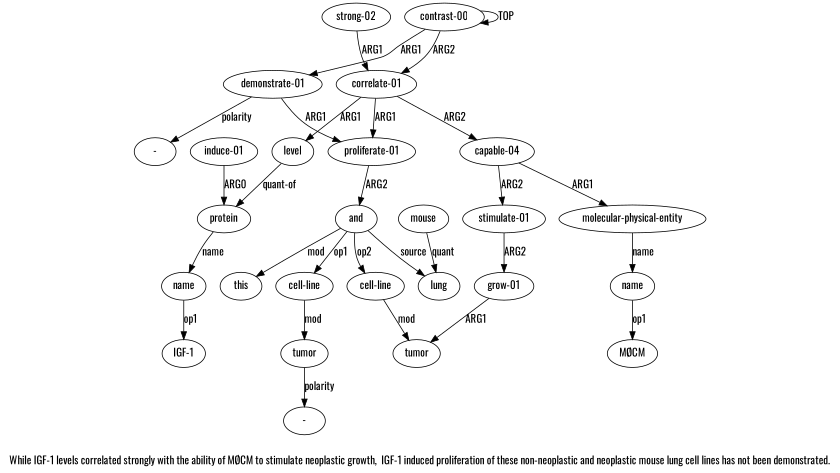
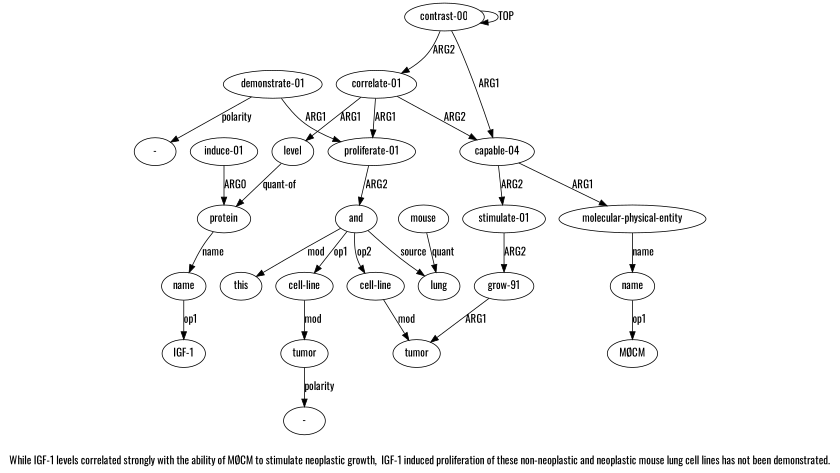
node "strong-02": removed
edge "contrast-00" -> "demonstrate-01": now "contrast-00" -> "capable-04"
node "grow-01": label "grow-01" -> "grow-91"
